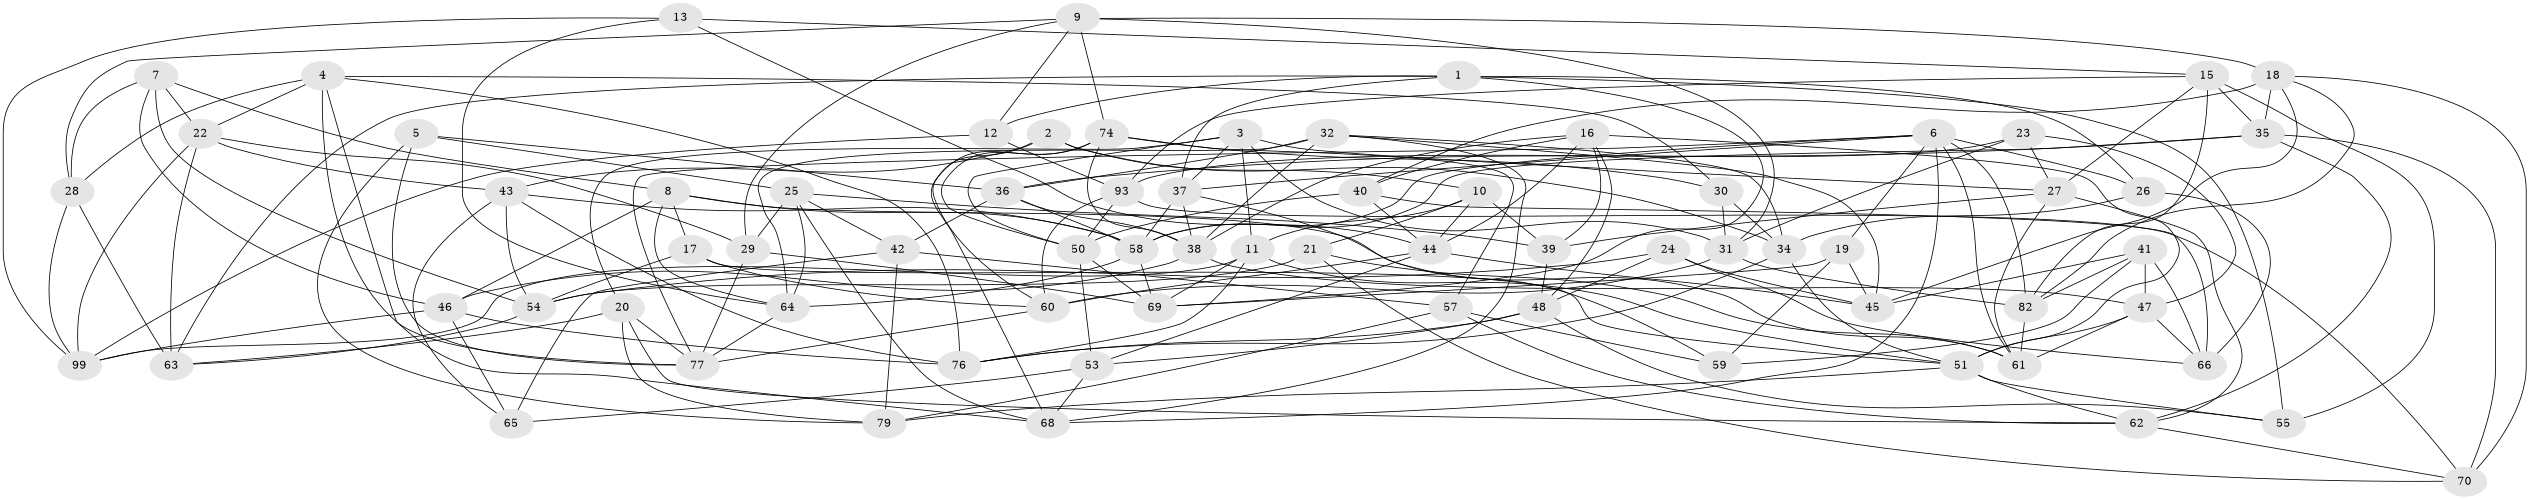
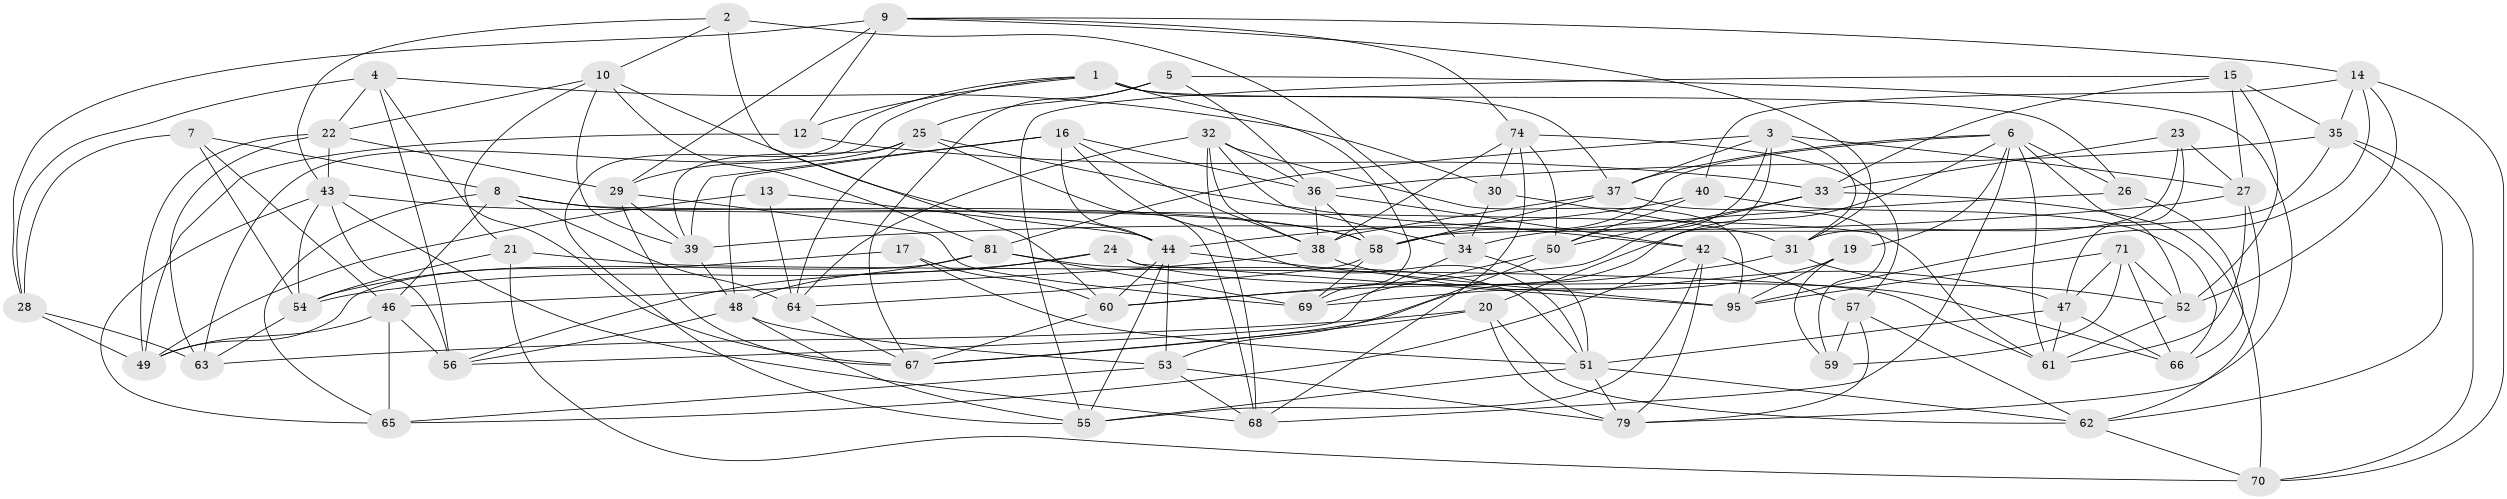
edge "13" -- "15": removed
node "18": label "18" -> "14"
edge "7" -- "22": now "10" -- "22"
edge "16" -- "40": now "16" -- "36"
node "93": label "93" -> "33"
edge "8" -- "17": now "8" -- "65"
edge "29" -- "39": added
node "11": label "11" -> "81"
node "41": label "41" -> "71"
node "45": label "45" -> "95"
node "82": label "82" -> "52"
edge "44" -- "55": added
node "99": label "99" -> "49"
node "77": label "77" -> "67"
node "76": label "76" -> "56"
edge "4" -- "68": now "43" -- "68"
edge "53" -- "79": added
edge "42" -- "55": added
